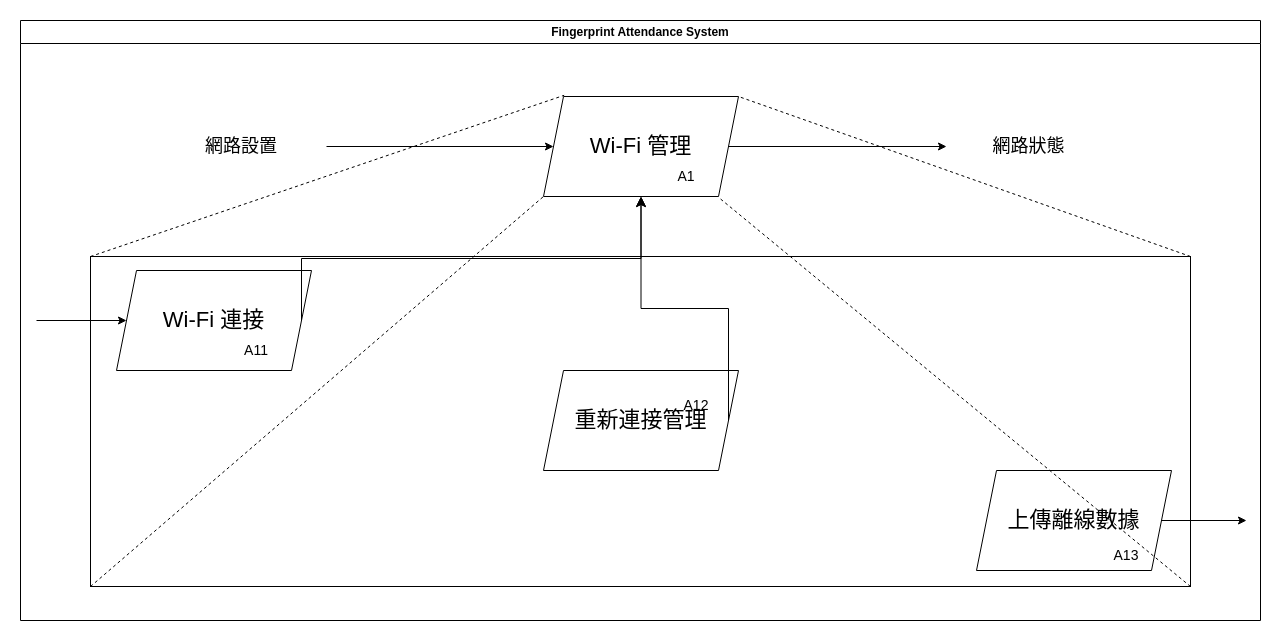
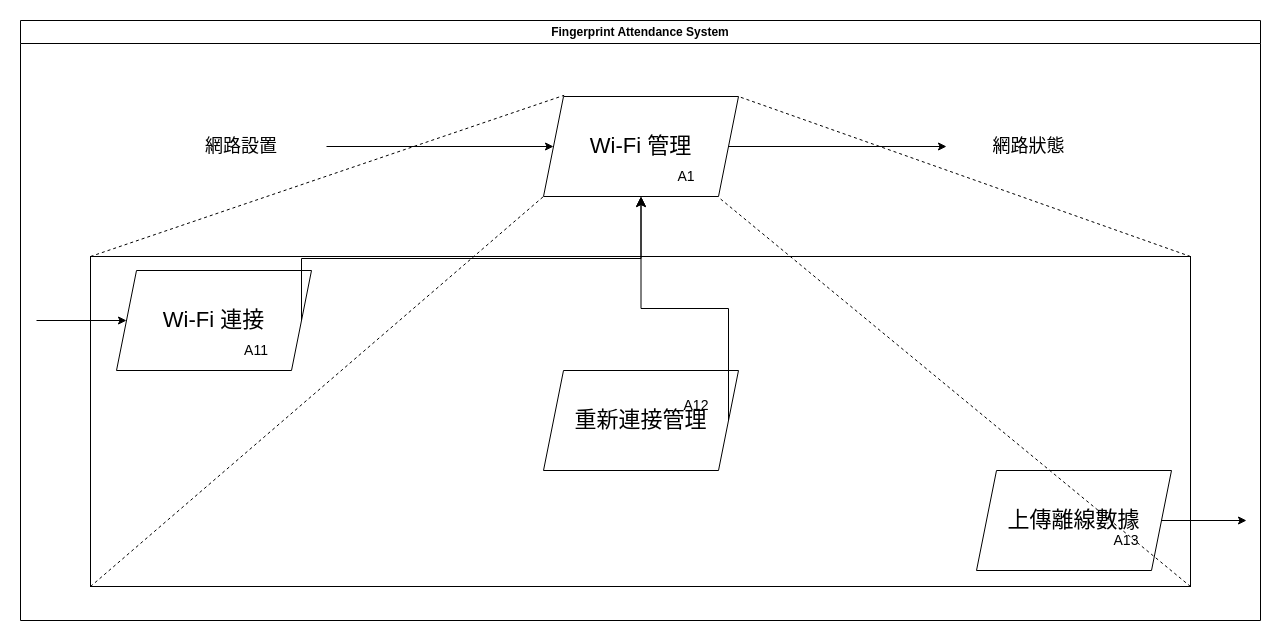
node "A13": moved (1127, 556) -> (1127, 541)
